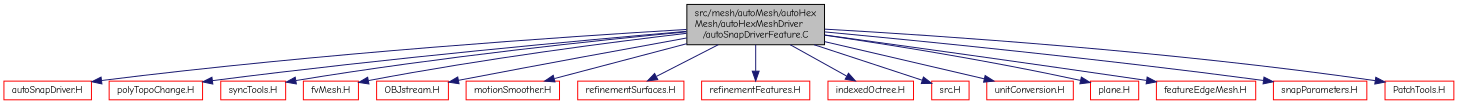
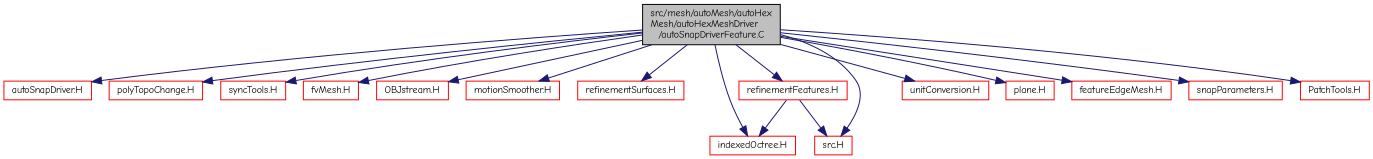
edge "refinementFeatures.H" -> "indexedOctree.H": added
edge "refinementFeatures.H" -> "src.H": added
